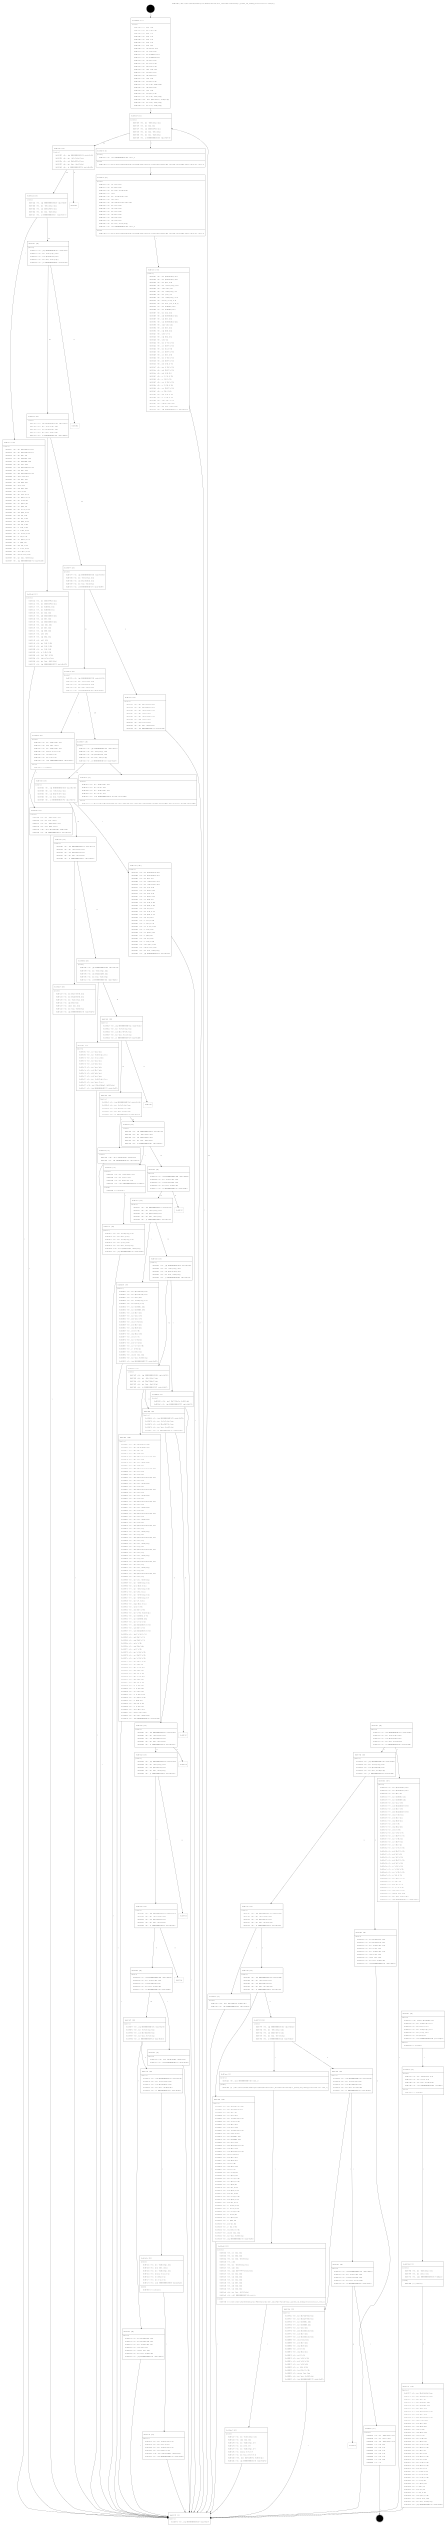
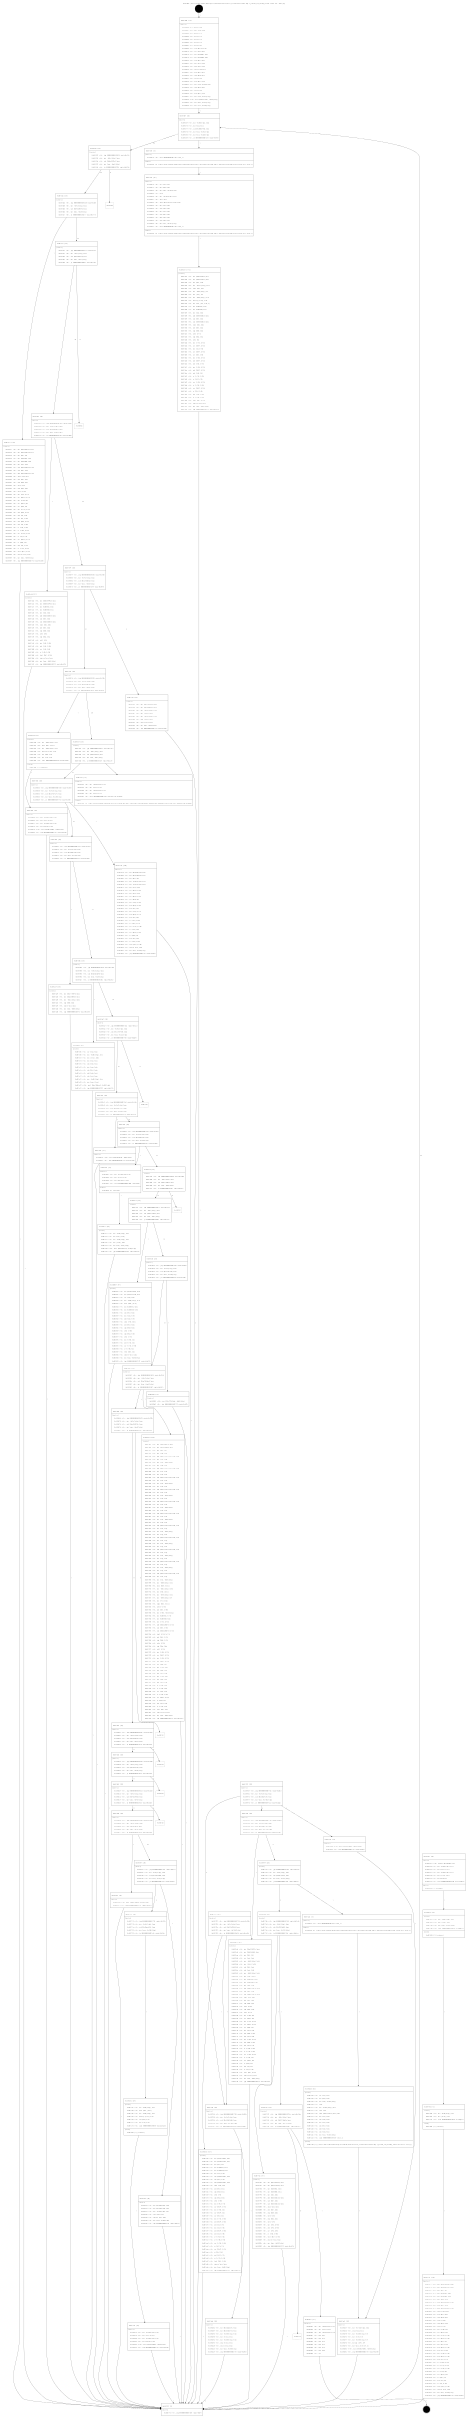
edge "0x40174b [28]" -> "0x401767 [28]": reversed
edge "0x401faa [15]" -> "0x4021f2 [5]": now "0x401faa [15]" -> "0x401ae7 [42]"
